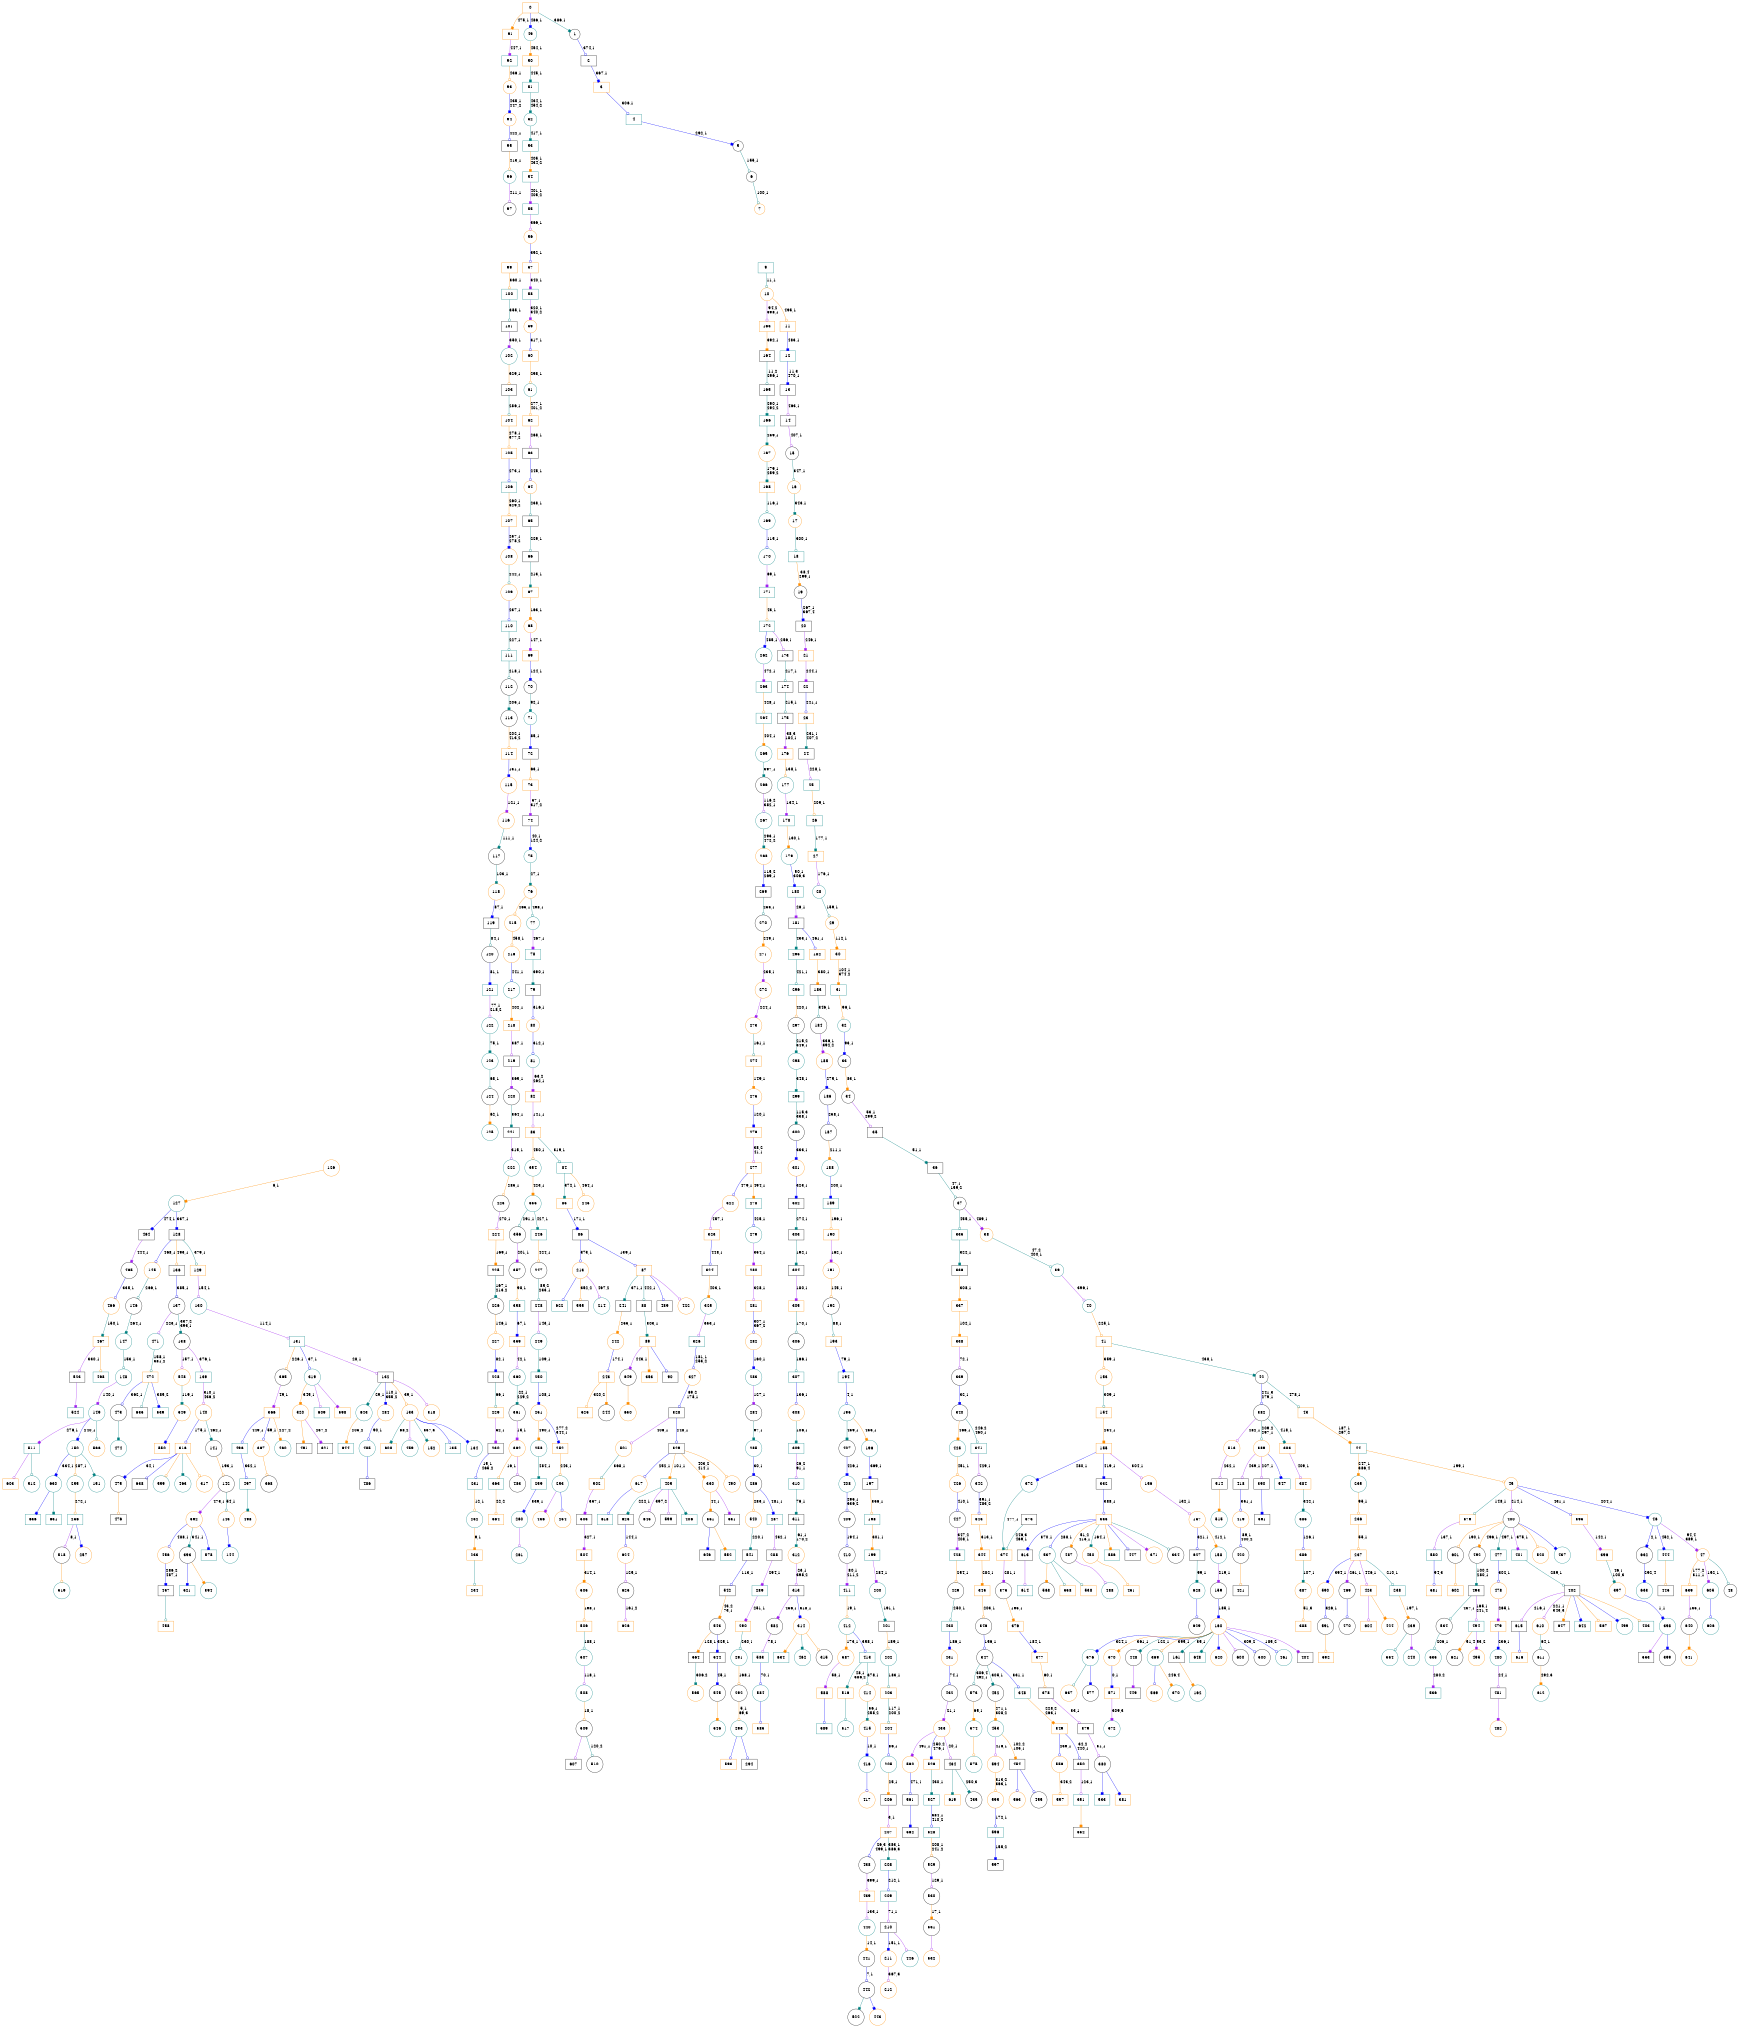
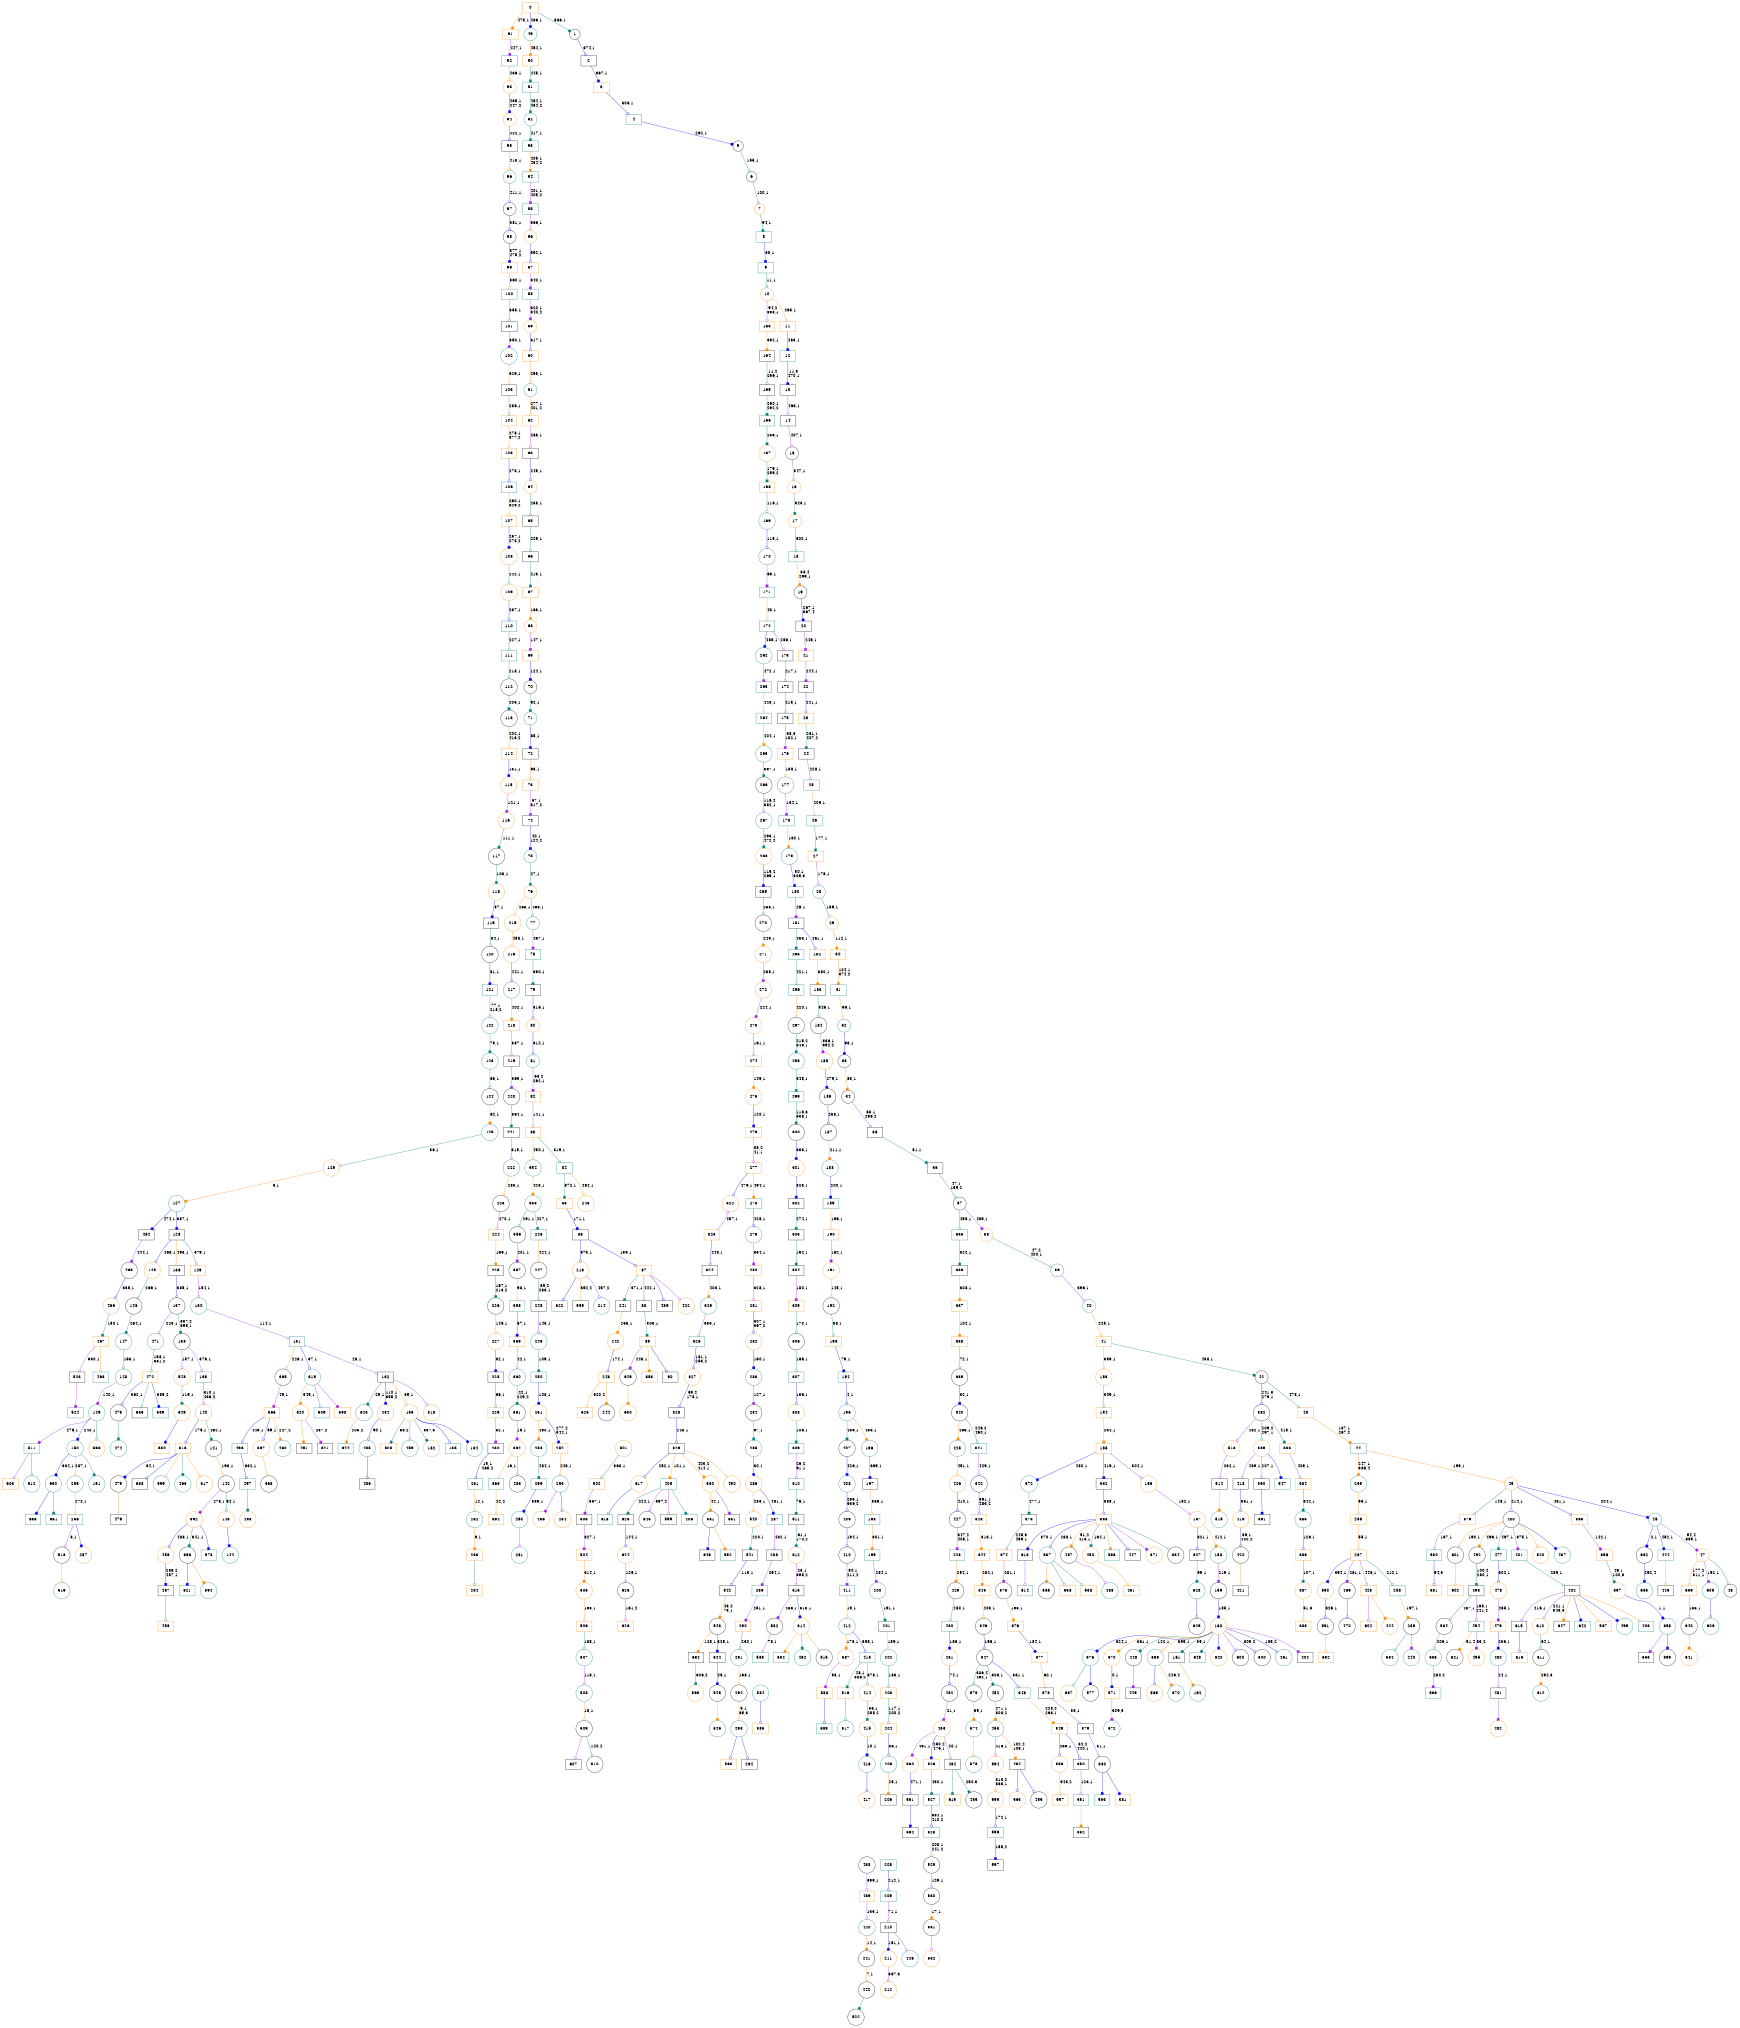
node "98": added
node "8": added
edge "125" -> "126": added, label "36,1"
edge "322" -> "323": reversed
edge "328" -> "501": removed, label "406,1"
node "286": color black -> darkorange
edge "372" -> "374": now "372" -> "373"
edge "428" -> "429": arrowhead odot -> box
edge "583" -> "584": removed, label "70,1"
node "207": removed
edge "441" -> "442": color blue -> darkorange
node "443": removed
